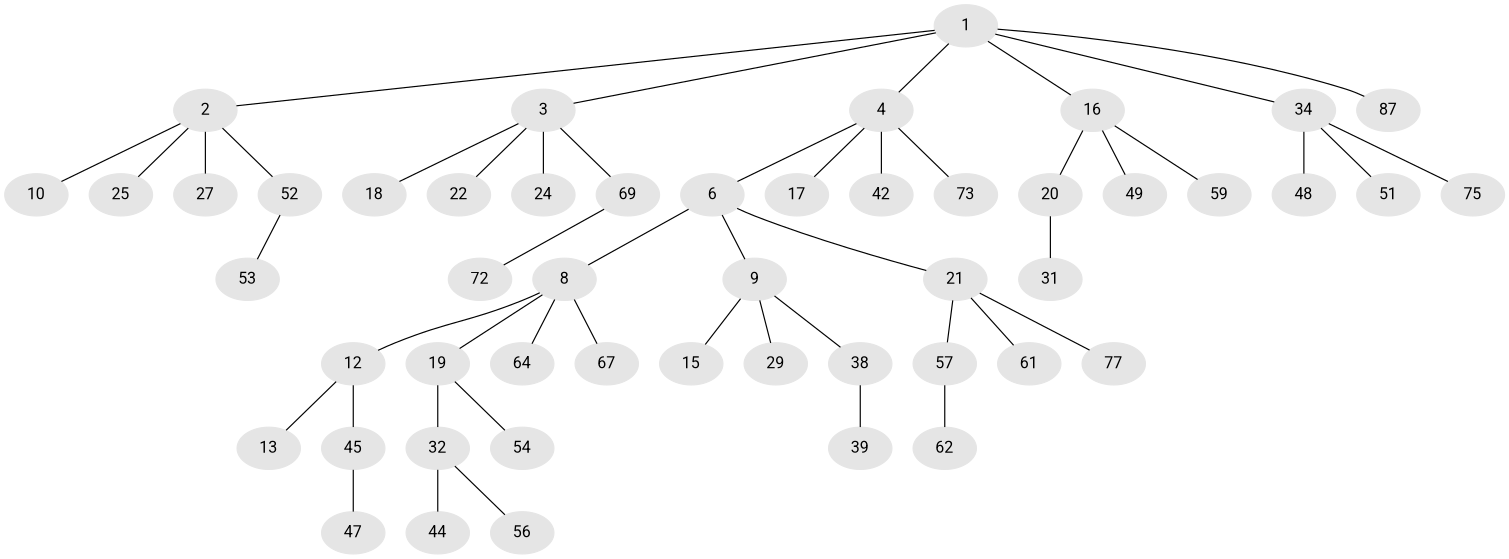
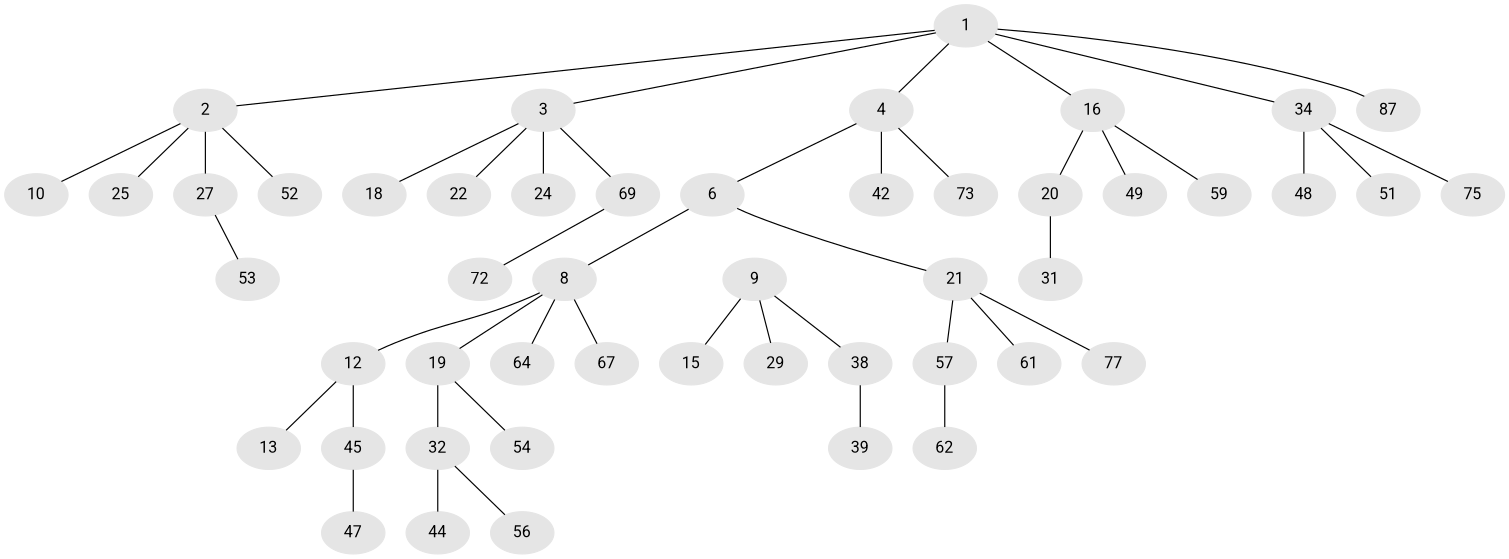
node "17": removed
edge "52" -- "53": now "27" -- "53"
edge "6" -- "9": removed
